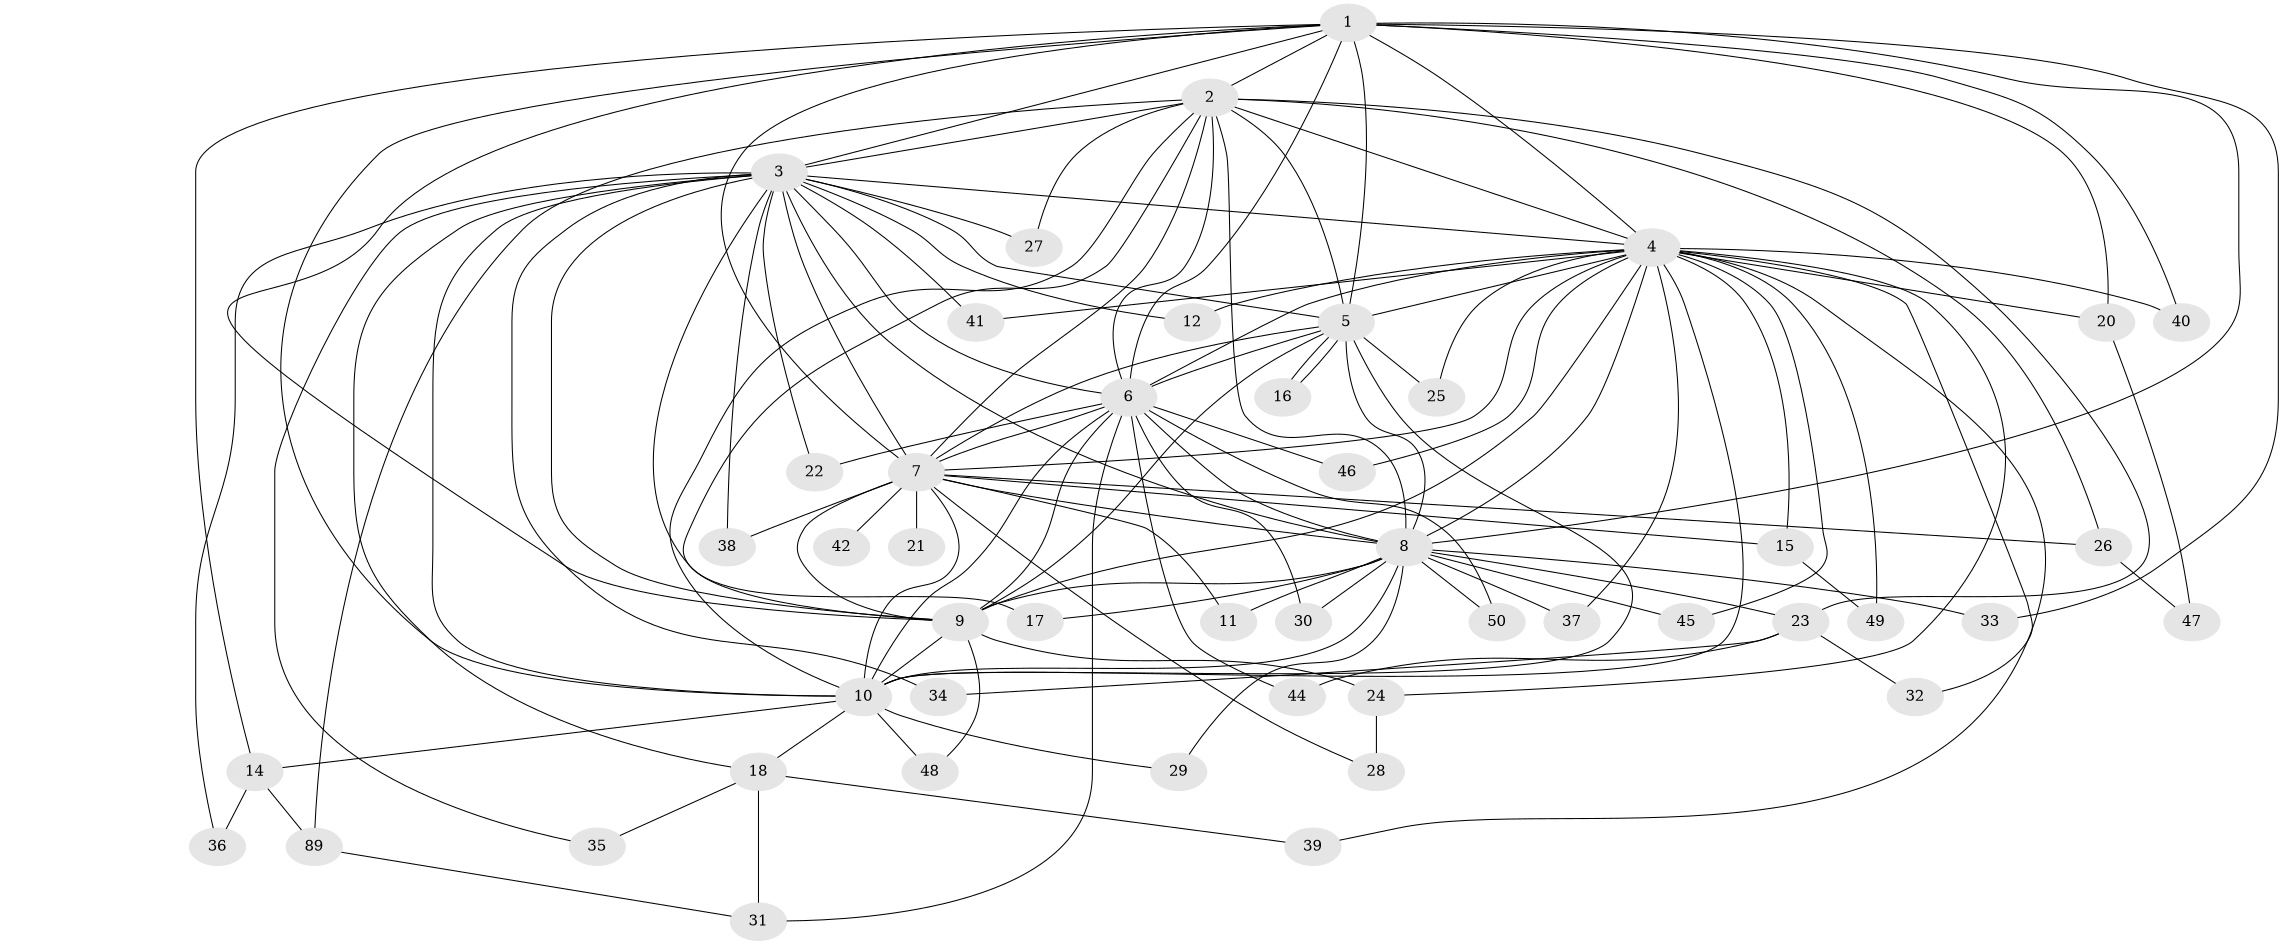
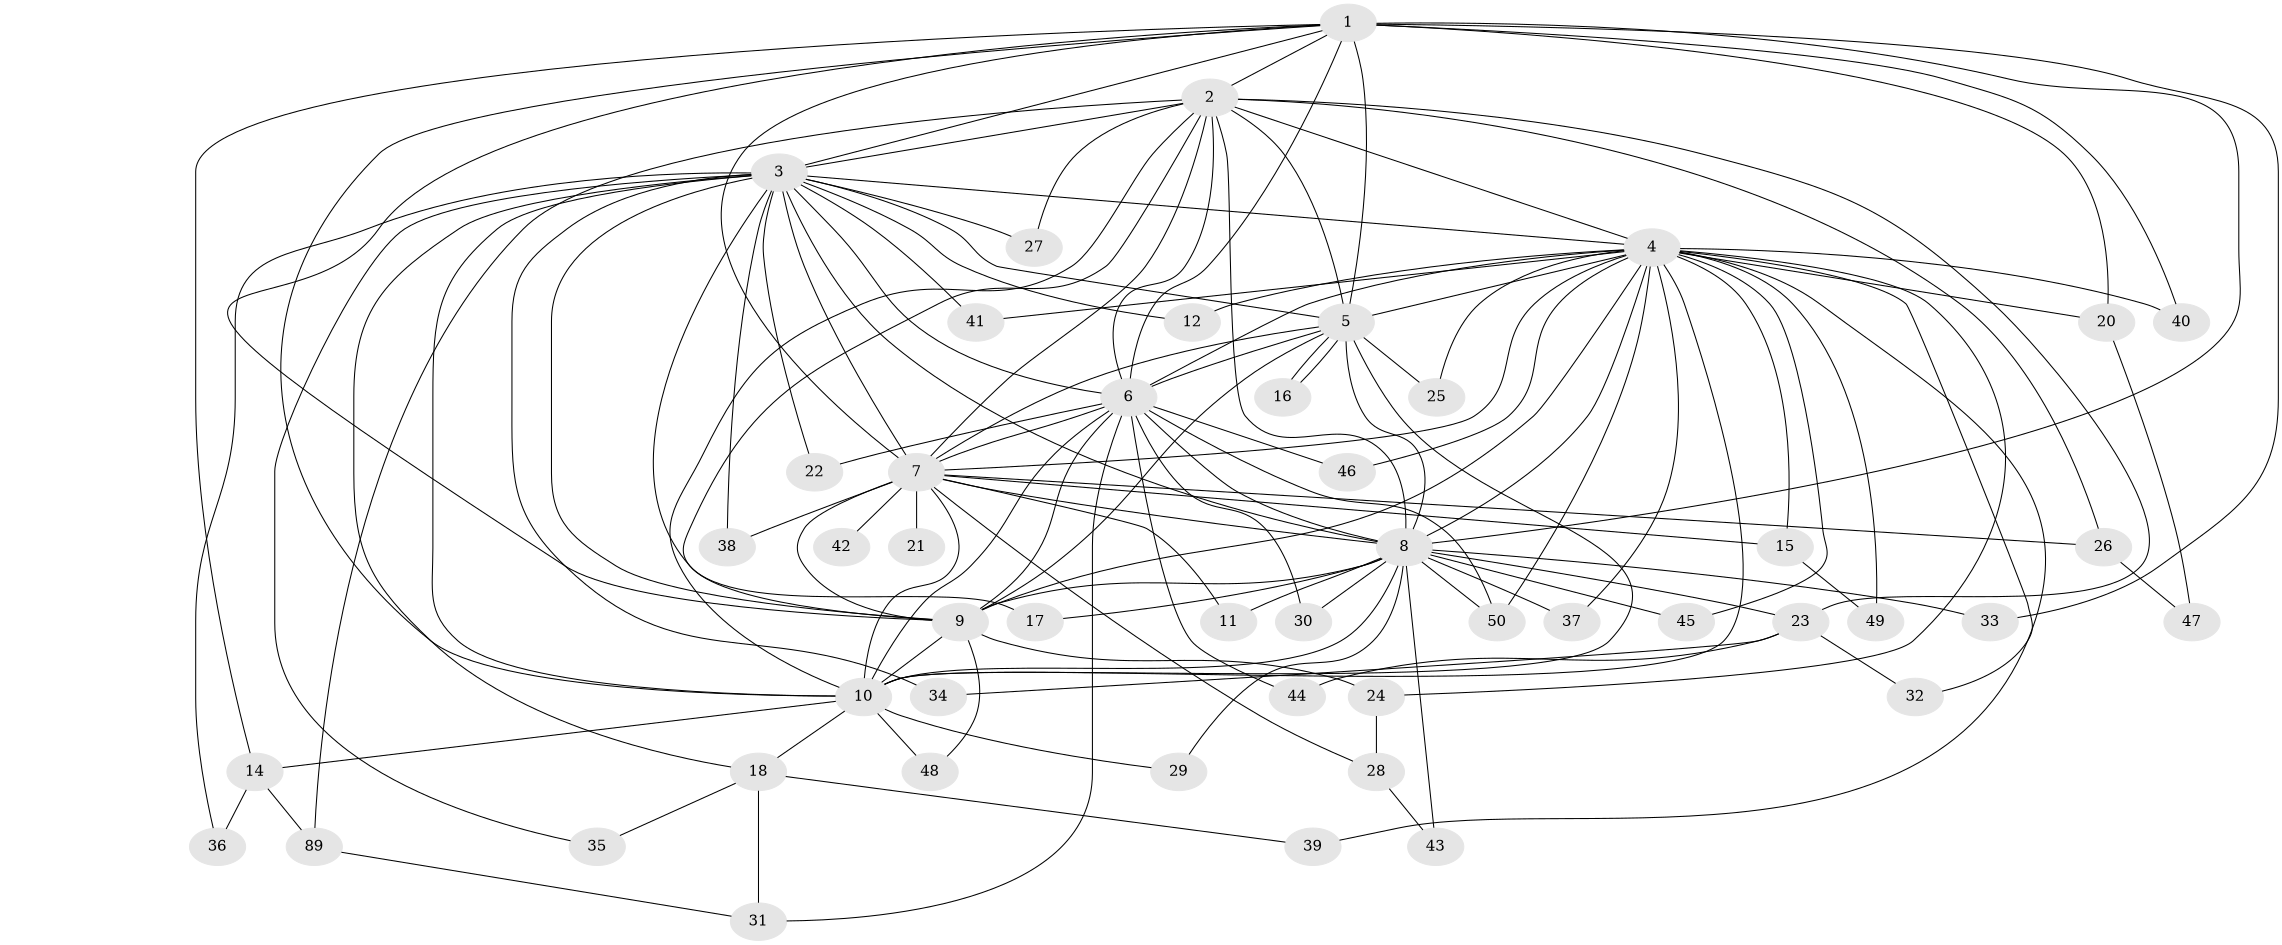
edge "1" -- "4": now "50" -- "4"
node "43": added
